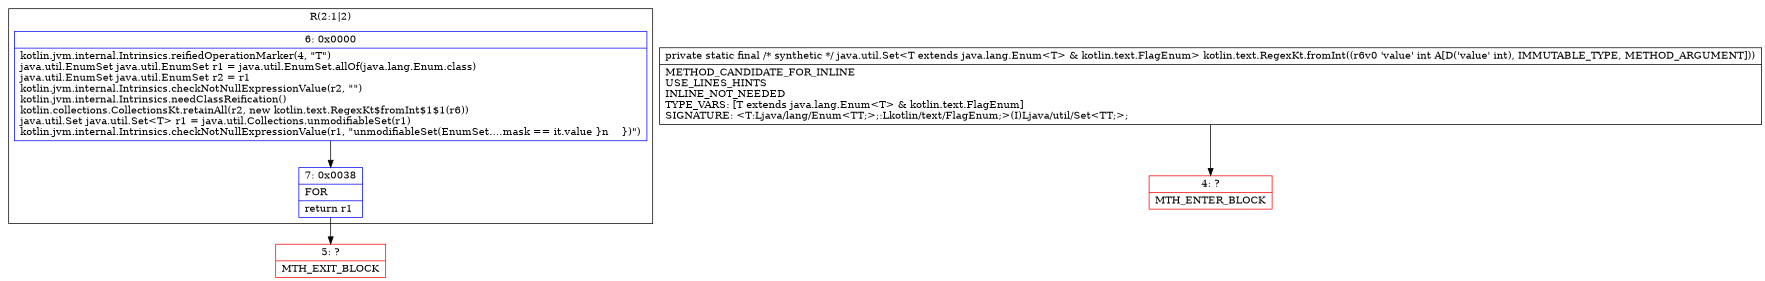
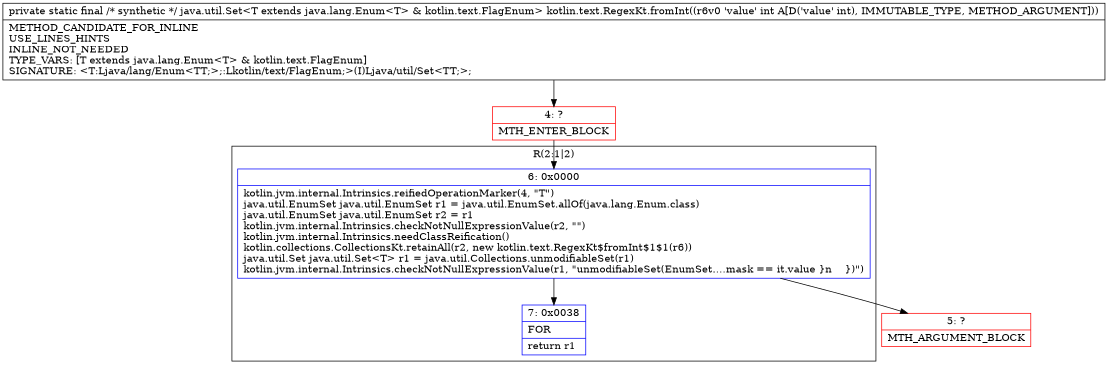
edge "4: ?" -> "6: 0x0000": added
edge "7: 0x0038" -> "5: ?": now "6: 0x0000" -> "5: ?"
node "5: ?": text "MTH_EXIT_BLOCK" -> "MTH_ARGUMENT_BLOCK"
